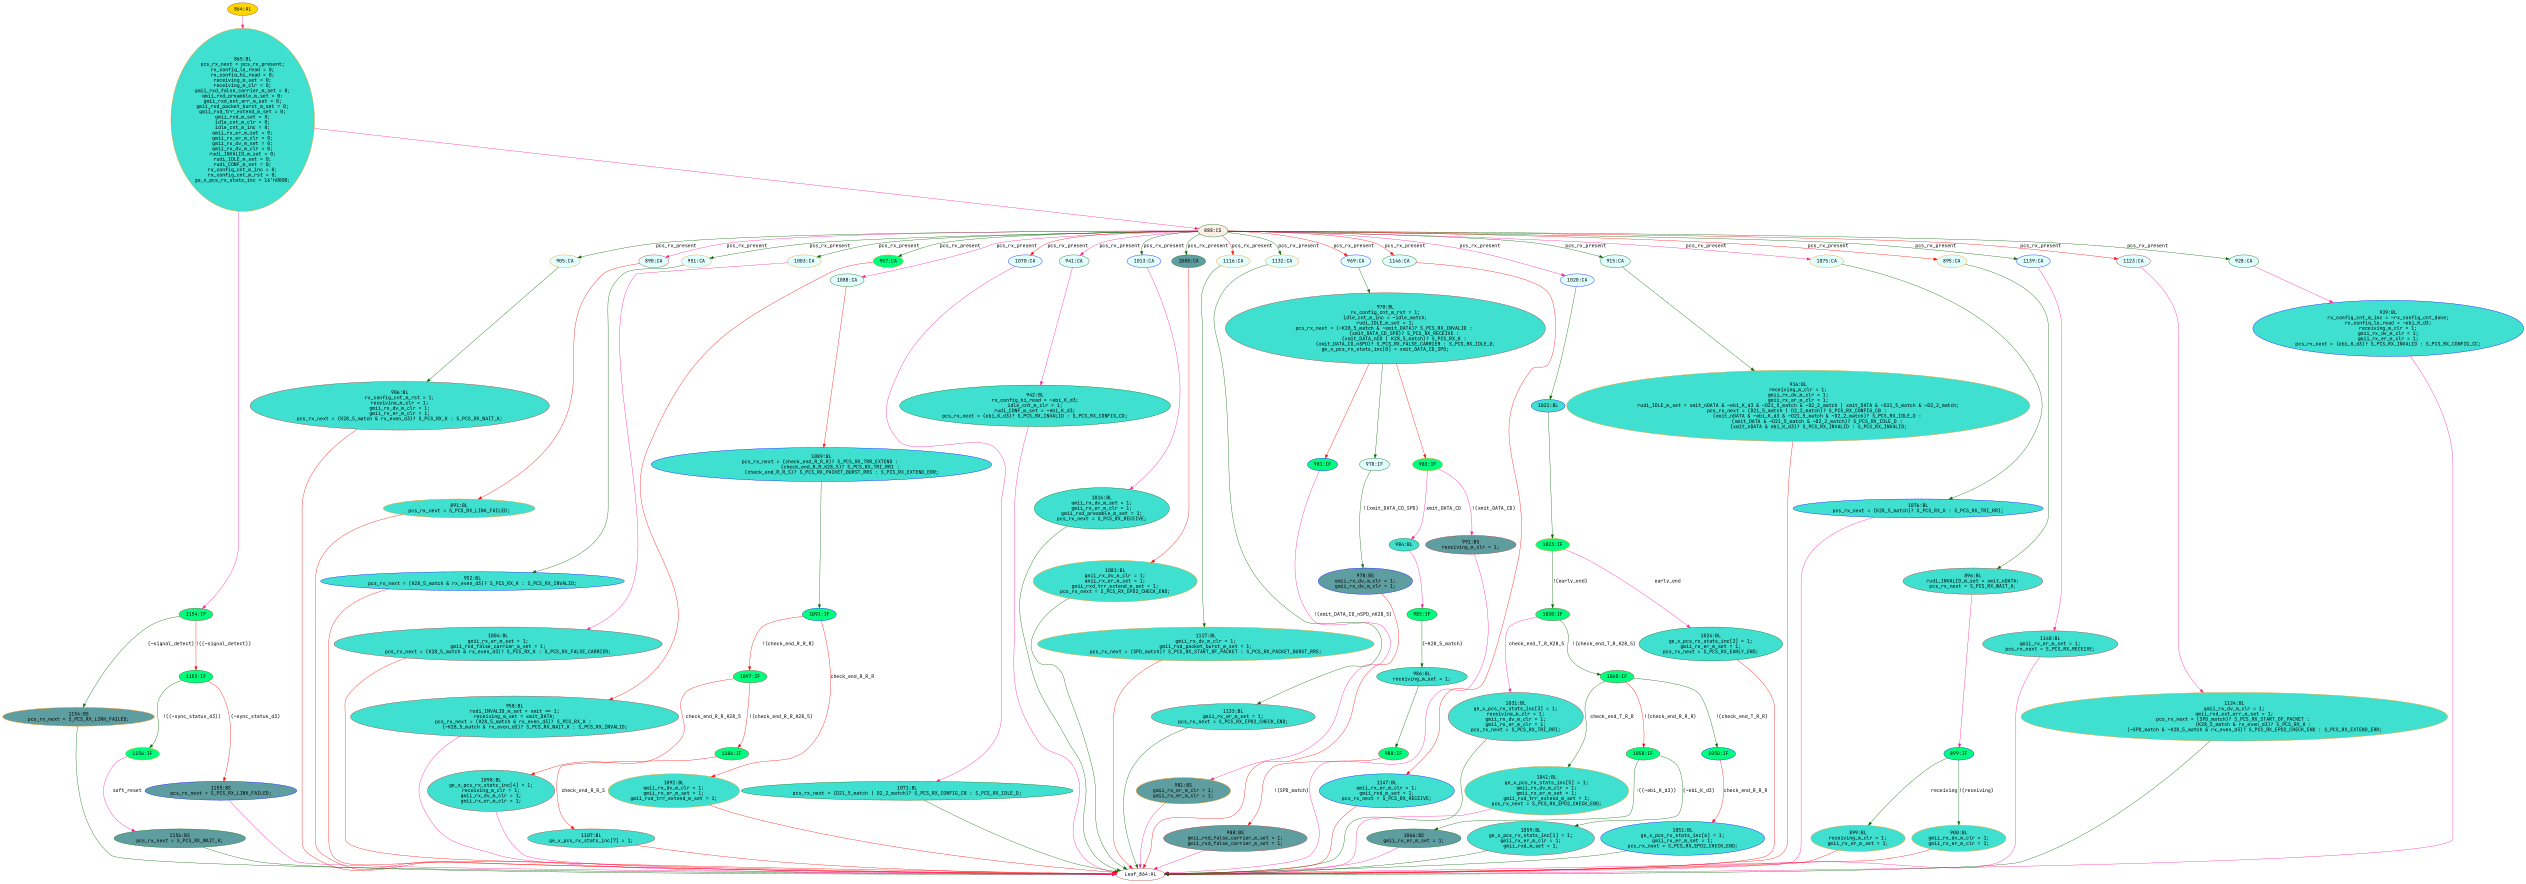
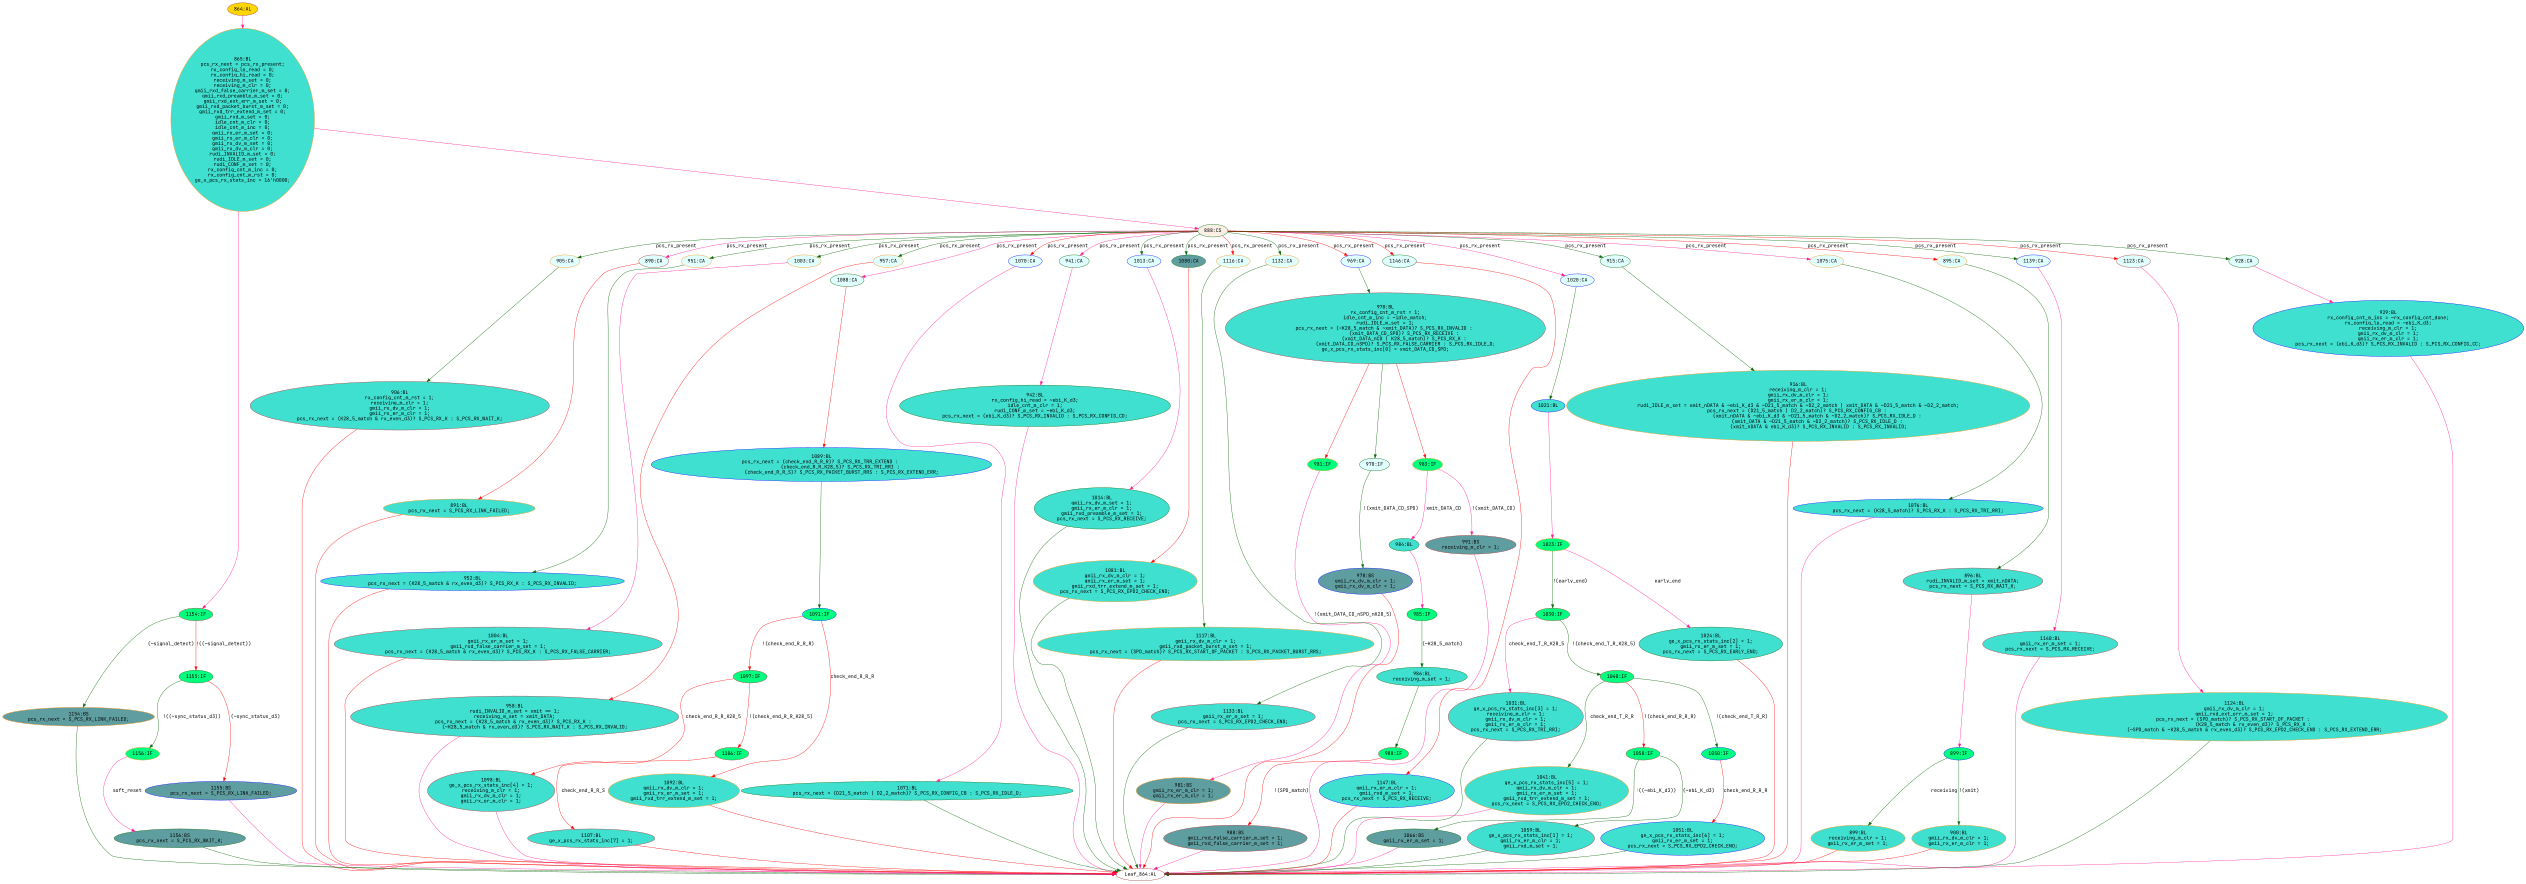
node "957:CA": fillcolor springgreen -> lightcyan
node "981:IF": color blue -> darkorange
edge "1021:BL" -> "1023:IF": color darkgreen -> deeppink
edge "899:IF" -> "900:BL gmii_rx_dv_m_clr = 1; gmii_rx_er_m_clr = 1;": label "!(receiving)" -> "!(xmit)"
